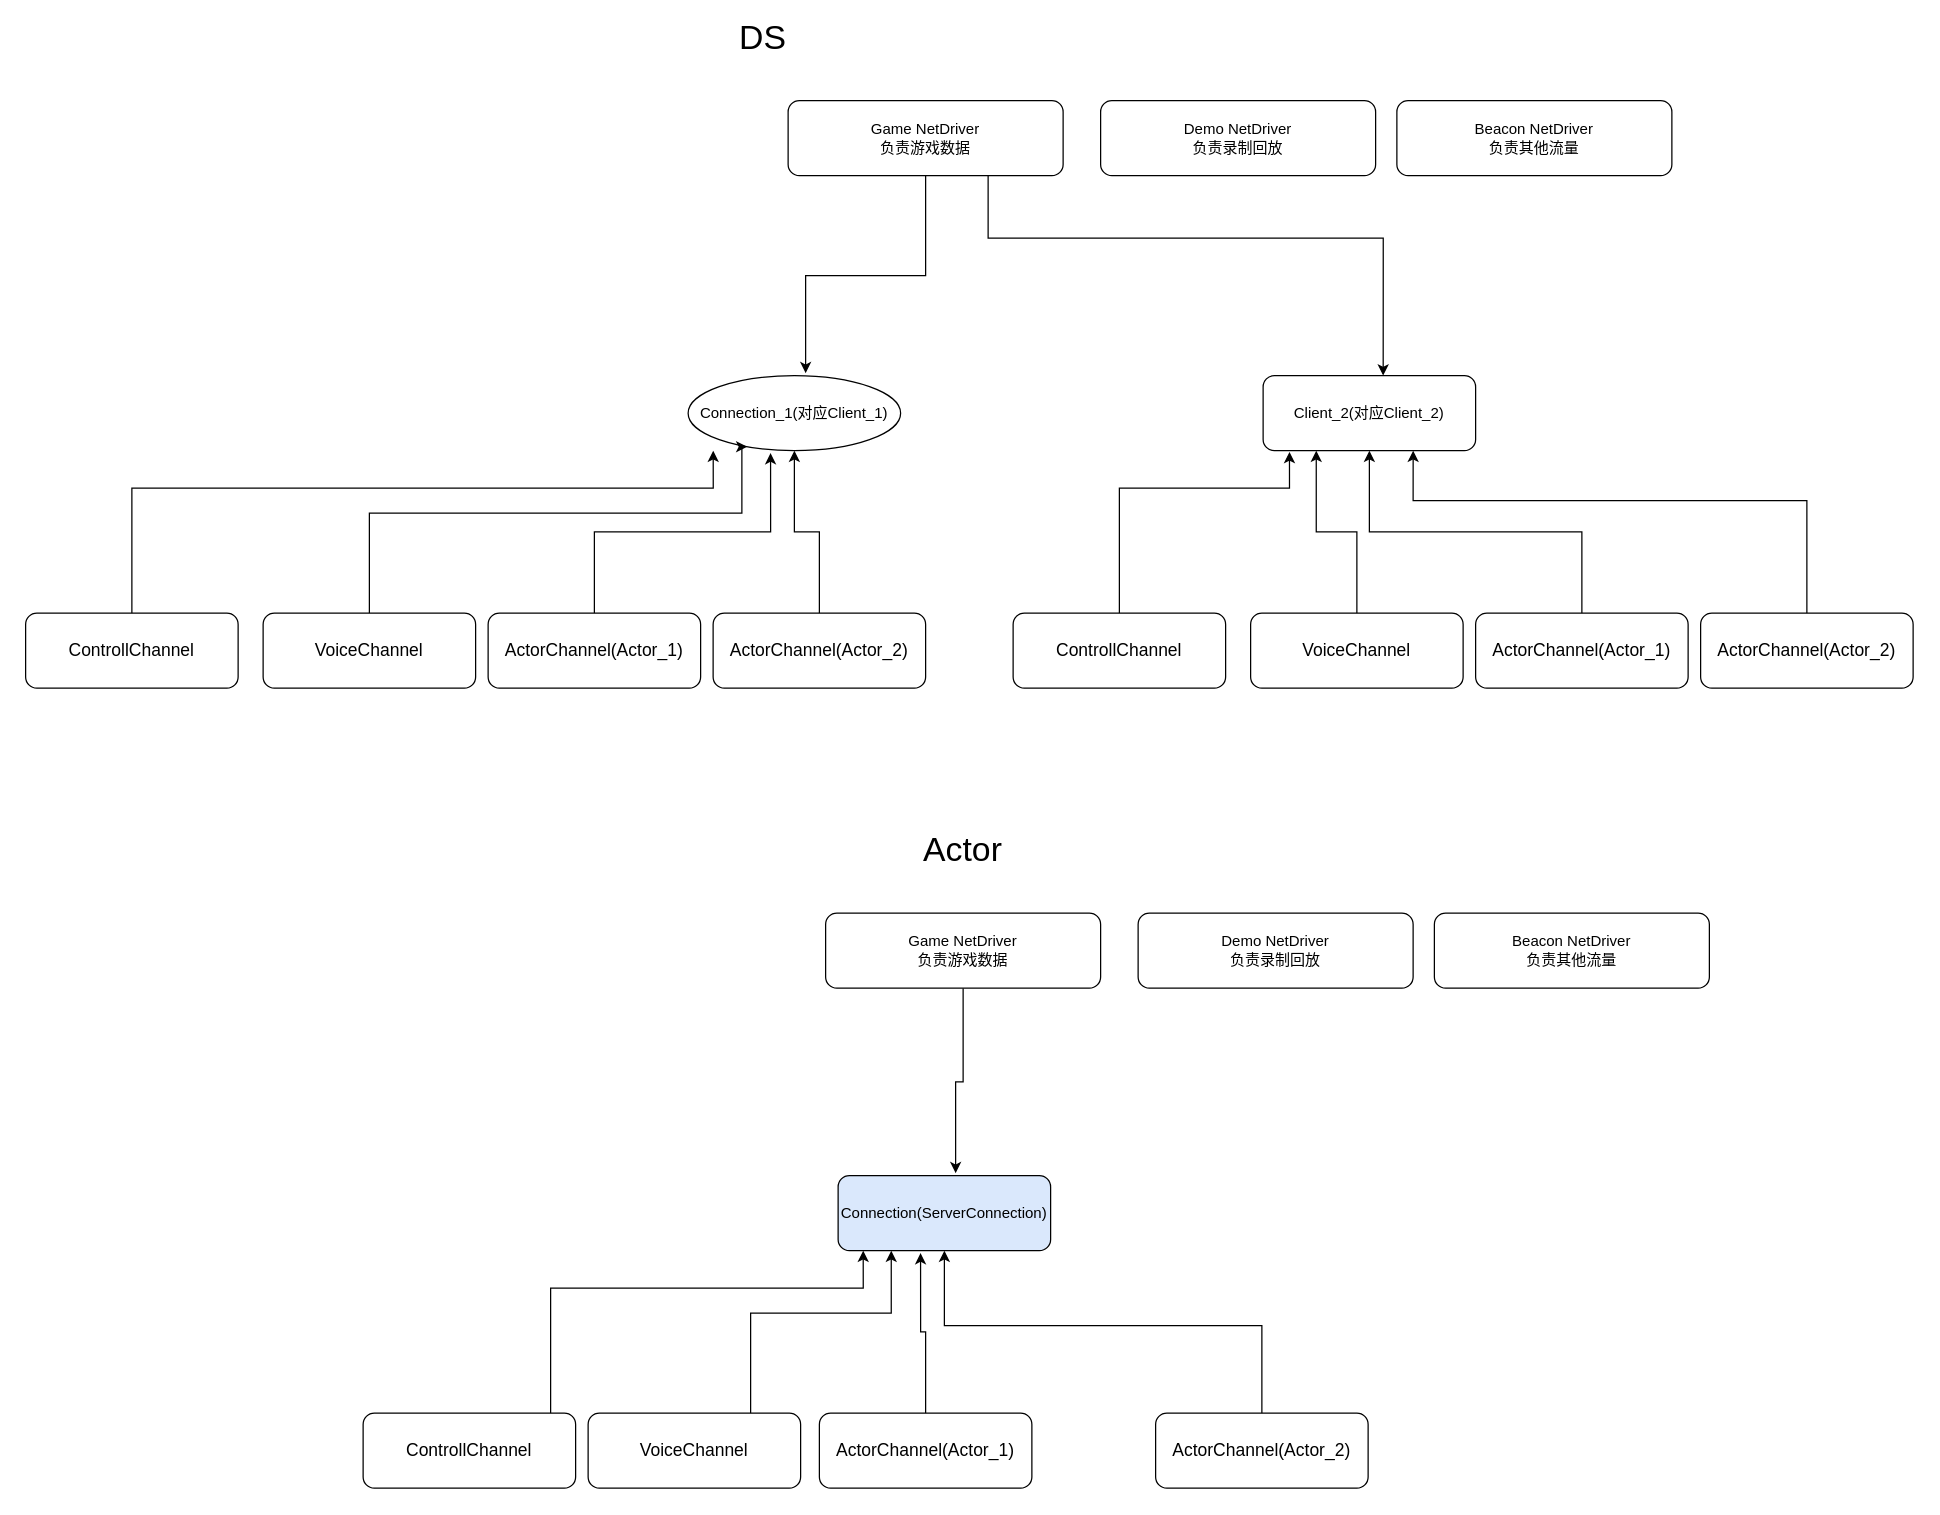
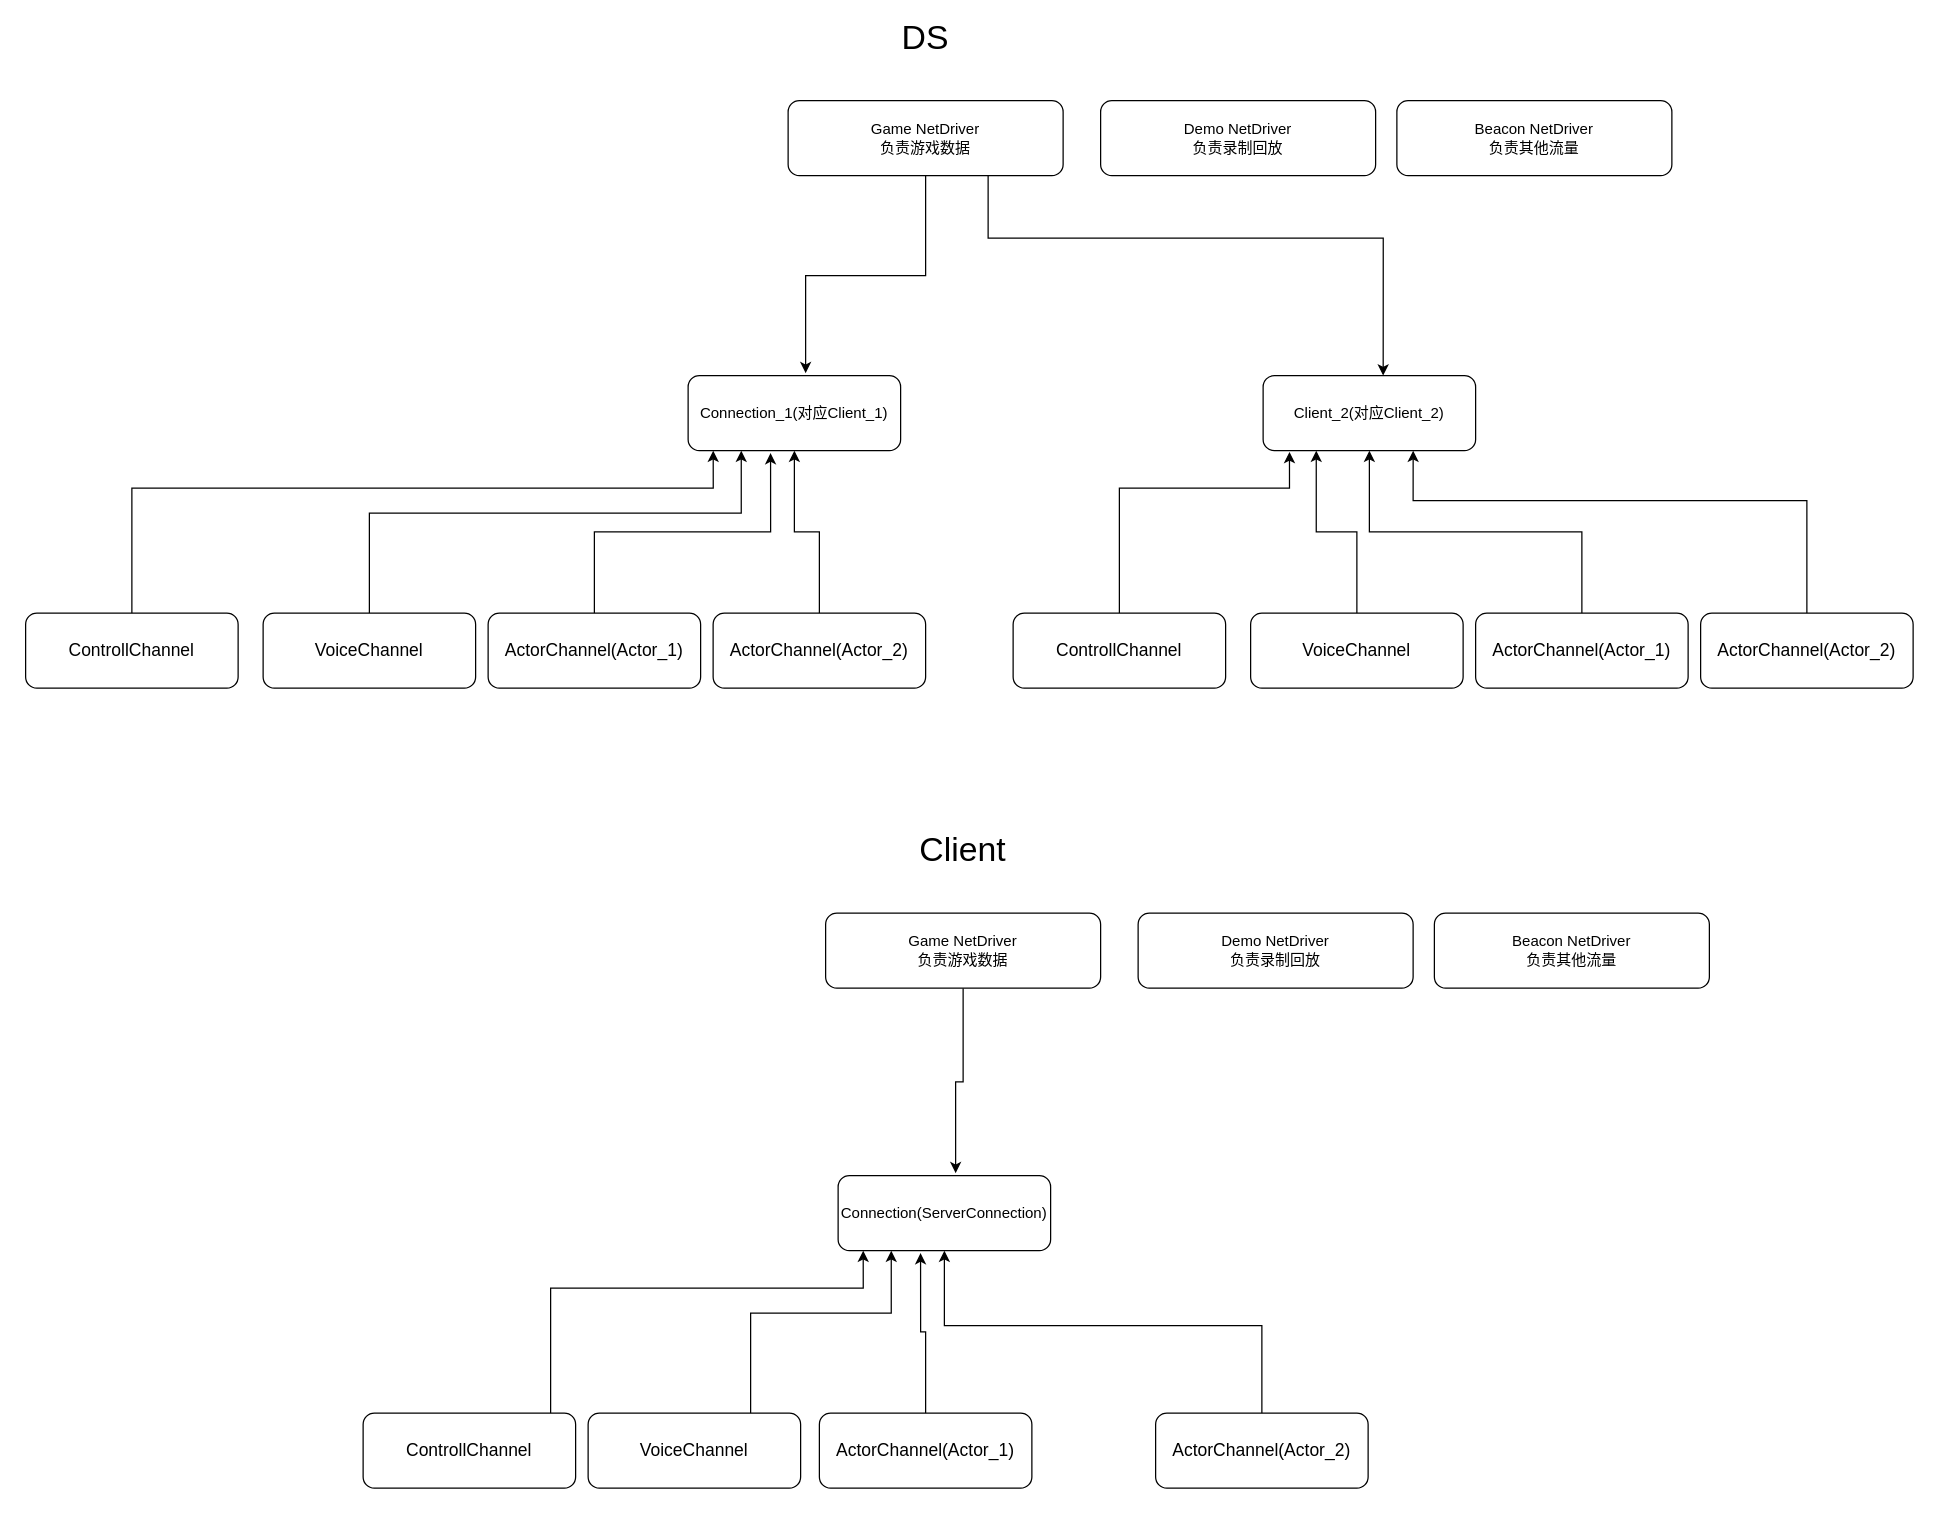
node "DS": moved (763, 38) -> (926, 38)
node "Connection_1(对应Client_1)": shape ellipse -> rounded rectangle
node "Actor": label "Actor" -> "Client"
node "Connection(ServerConnection)": fillcolor #dae8fc -> #ffffff
